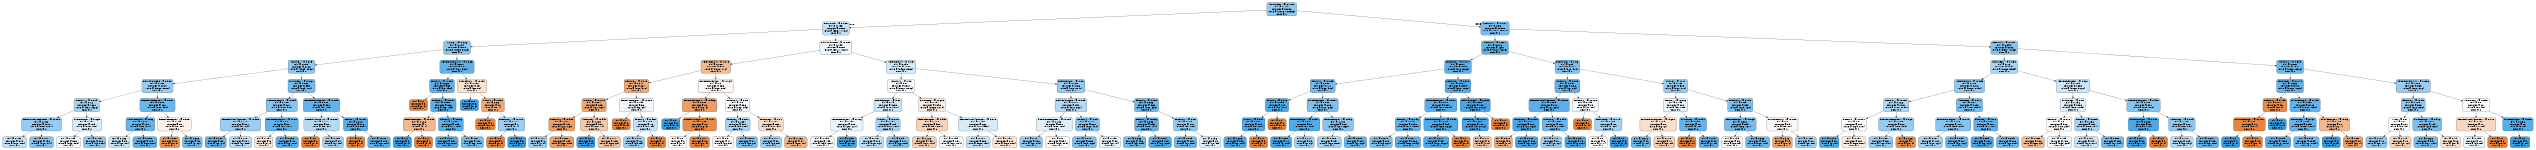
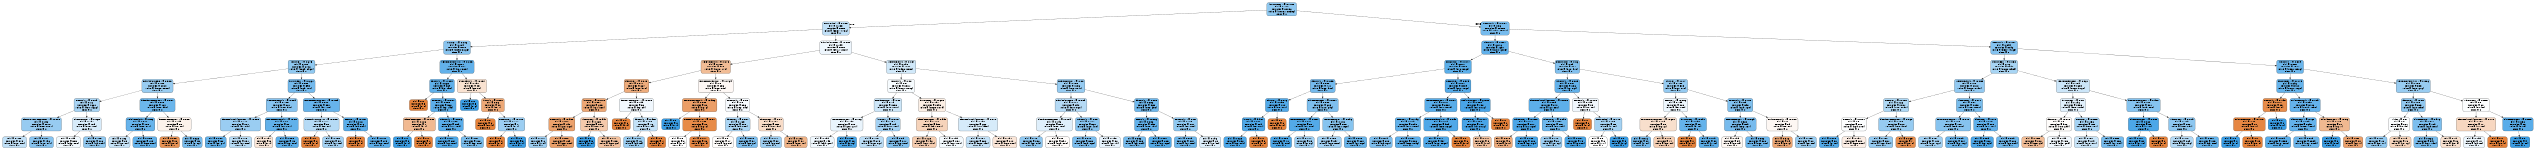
node "gini = 0.497 samples = 311 value = [263, 228] class = 0": label "gini = 0.497 samples = 311 value = [263, 228] class = 0" -> "gini = 0.497 samples = 311 value = [263, 228] spo = 0"
